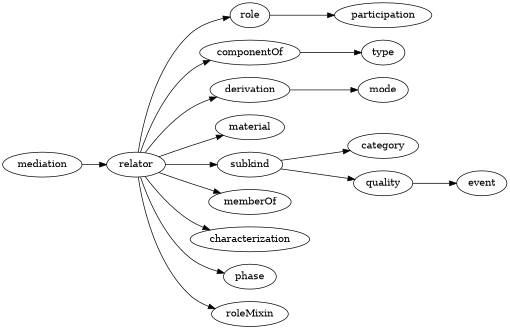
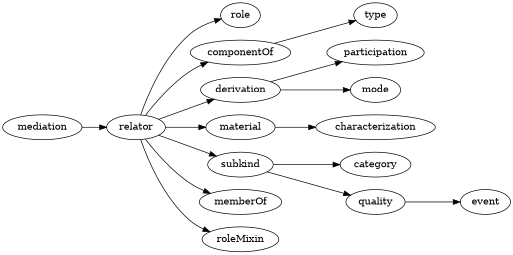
edge "role" -> "participation": now "derivation" -> "participation"
edge "relator" -> "characterization": now "material" -> "characterization"
node "phase": removed
